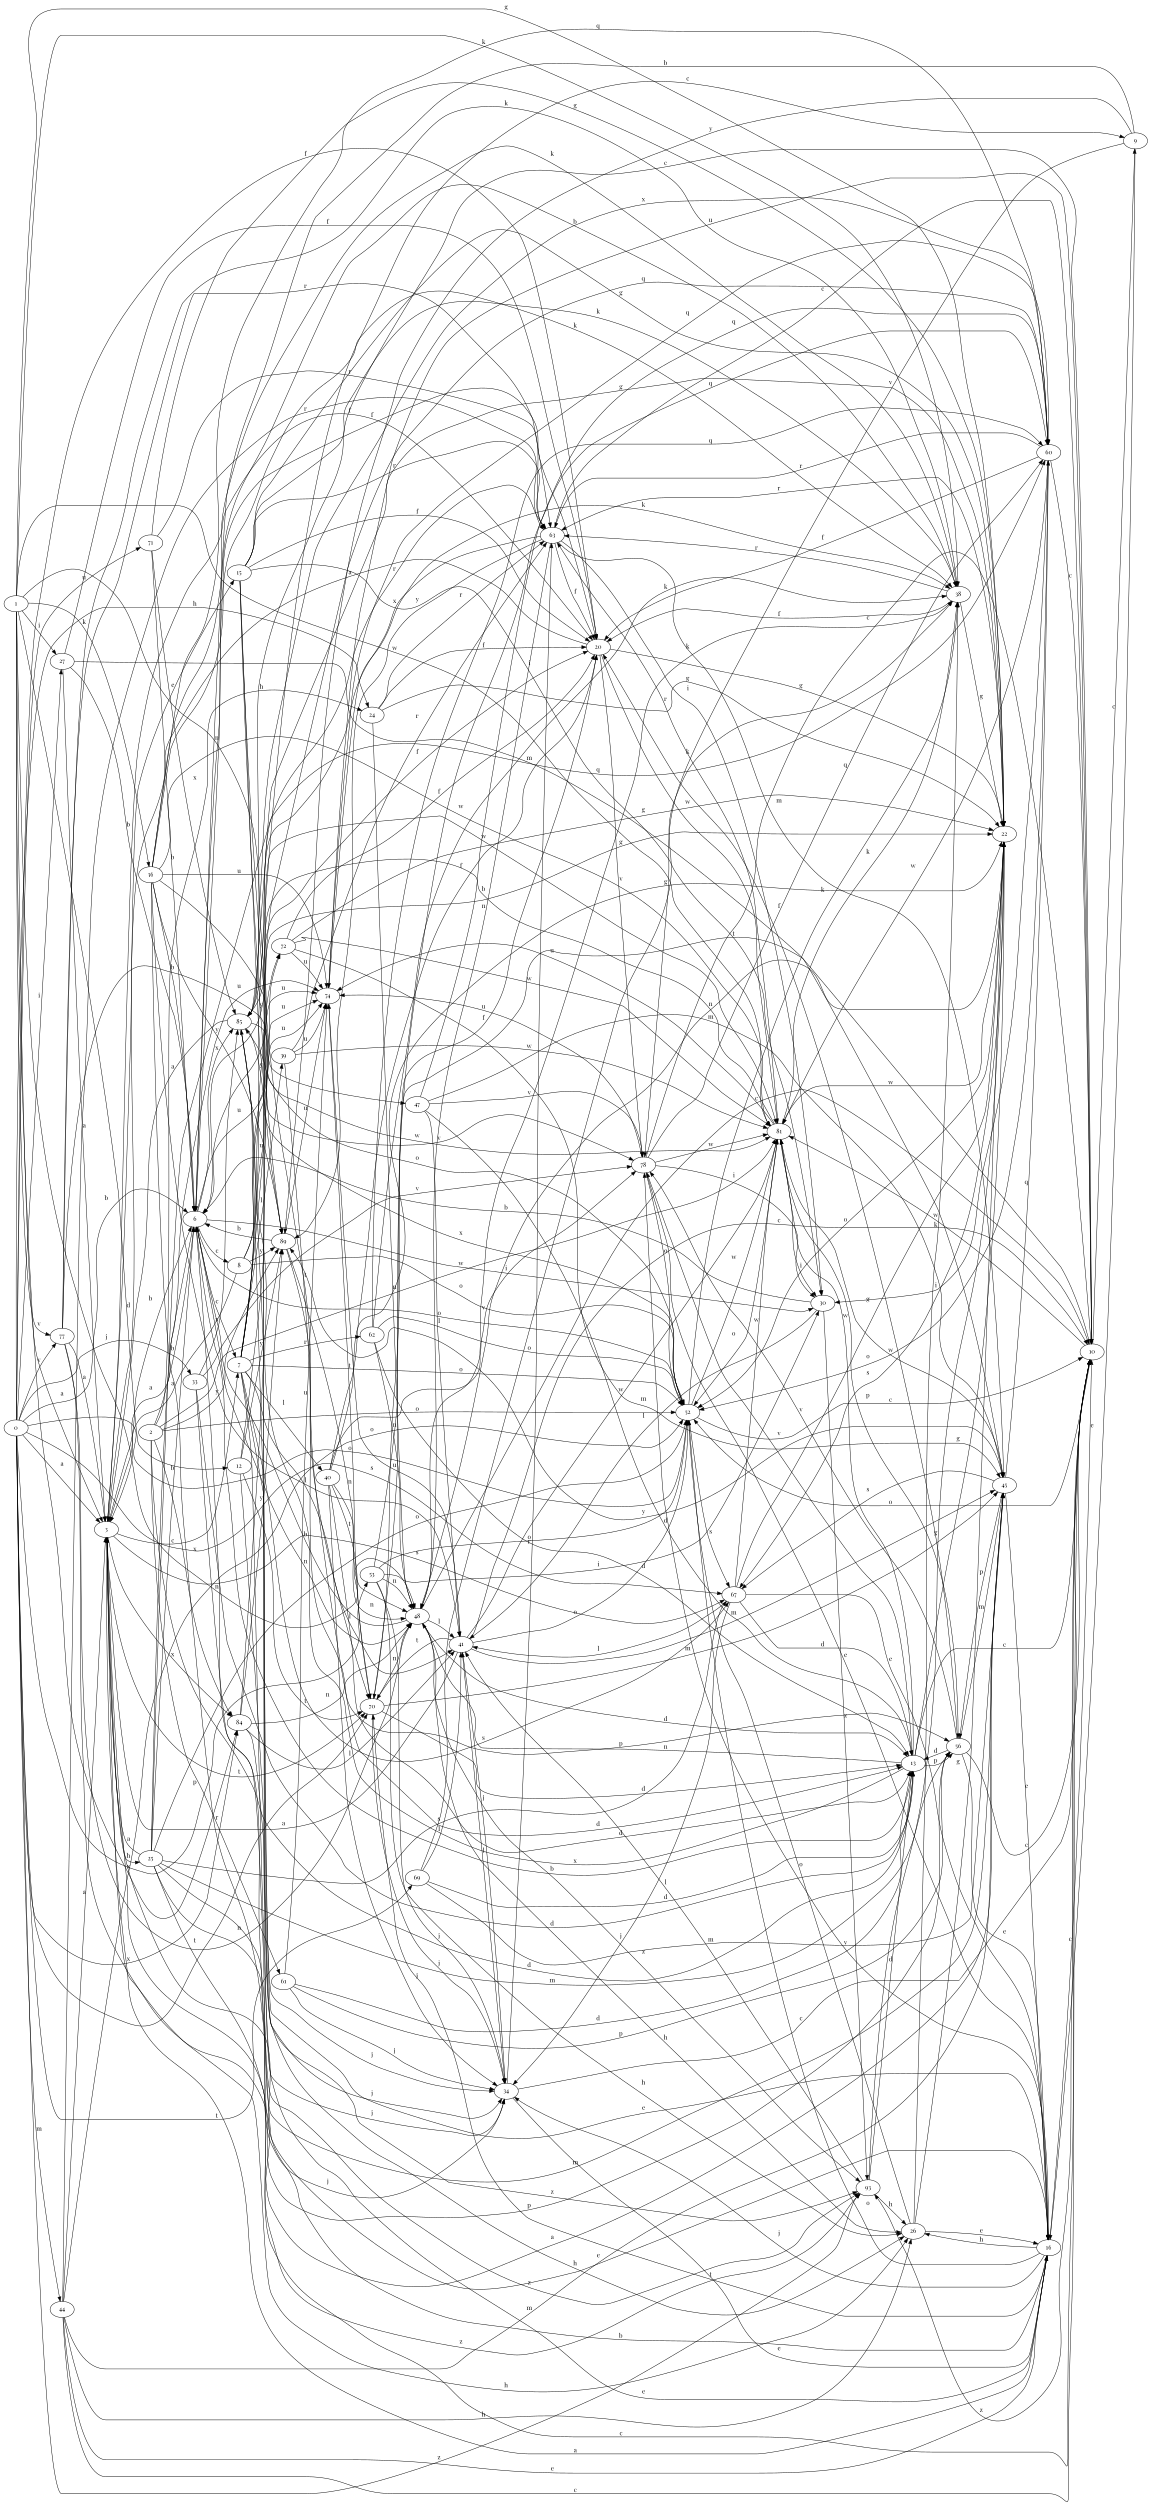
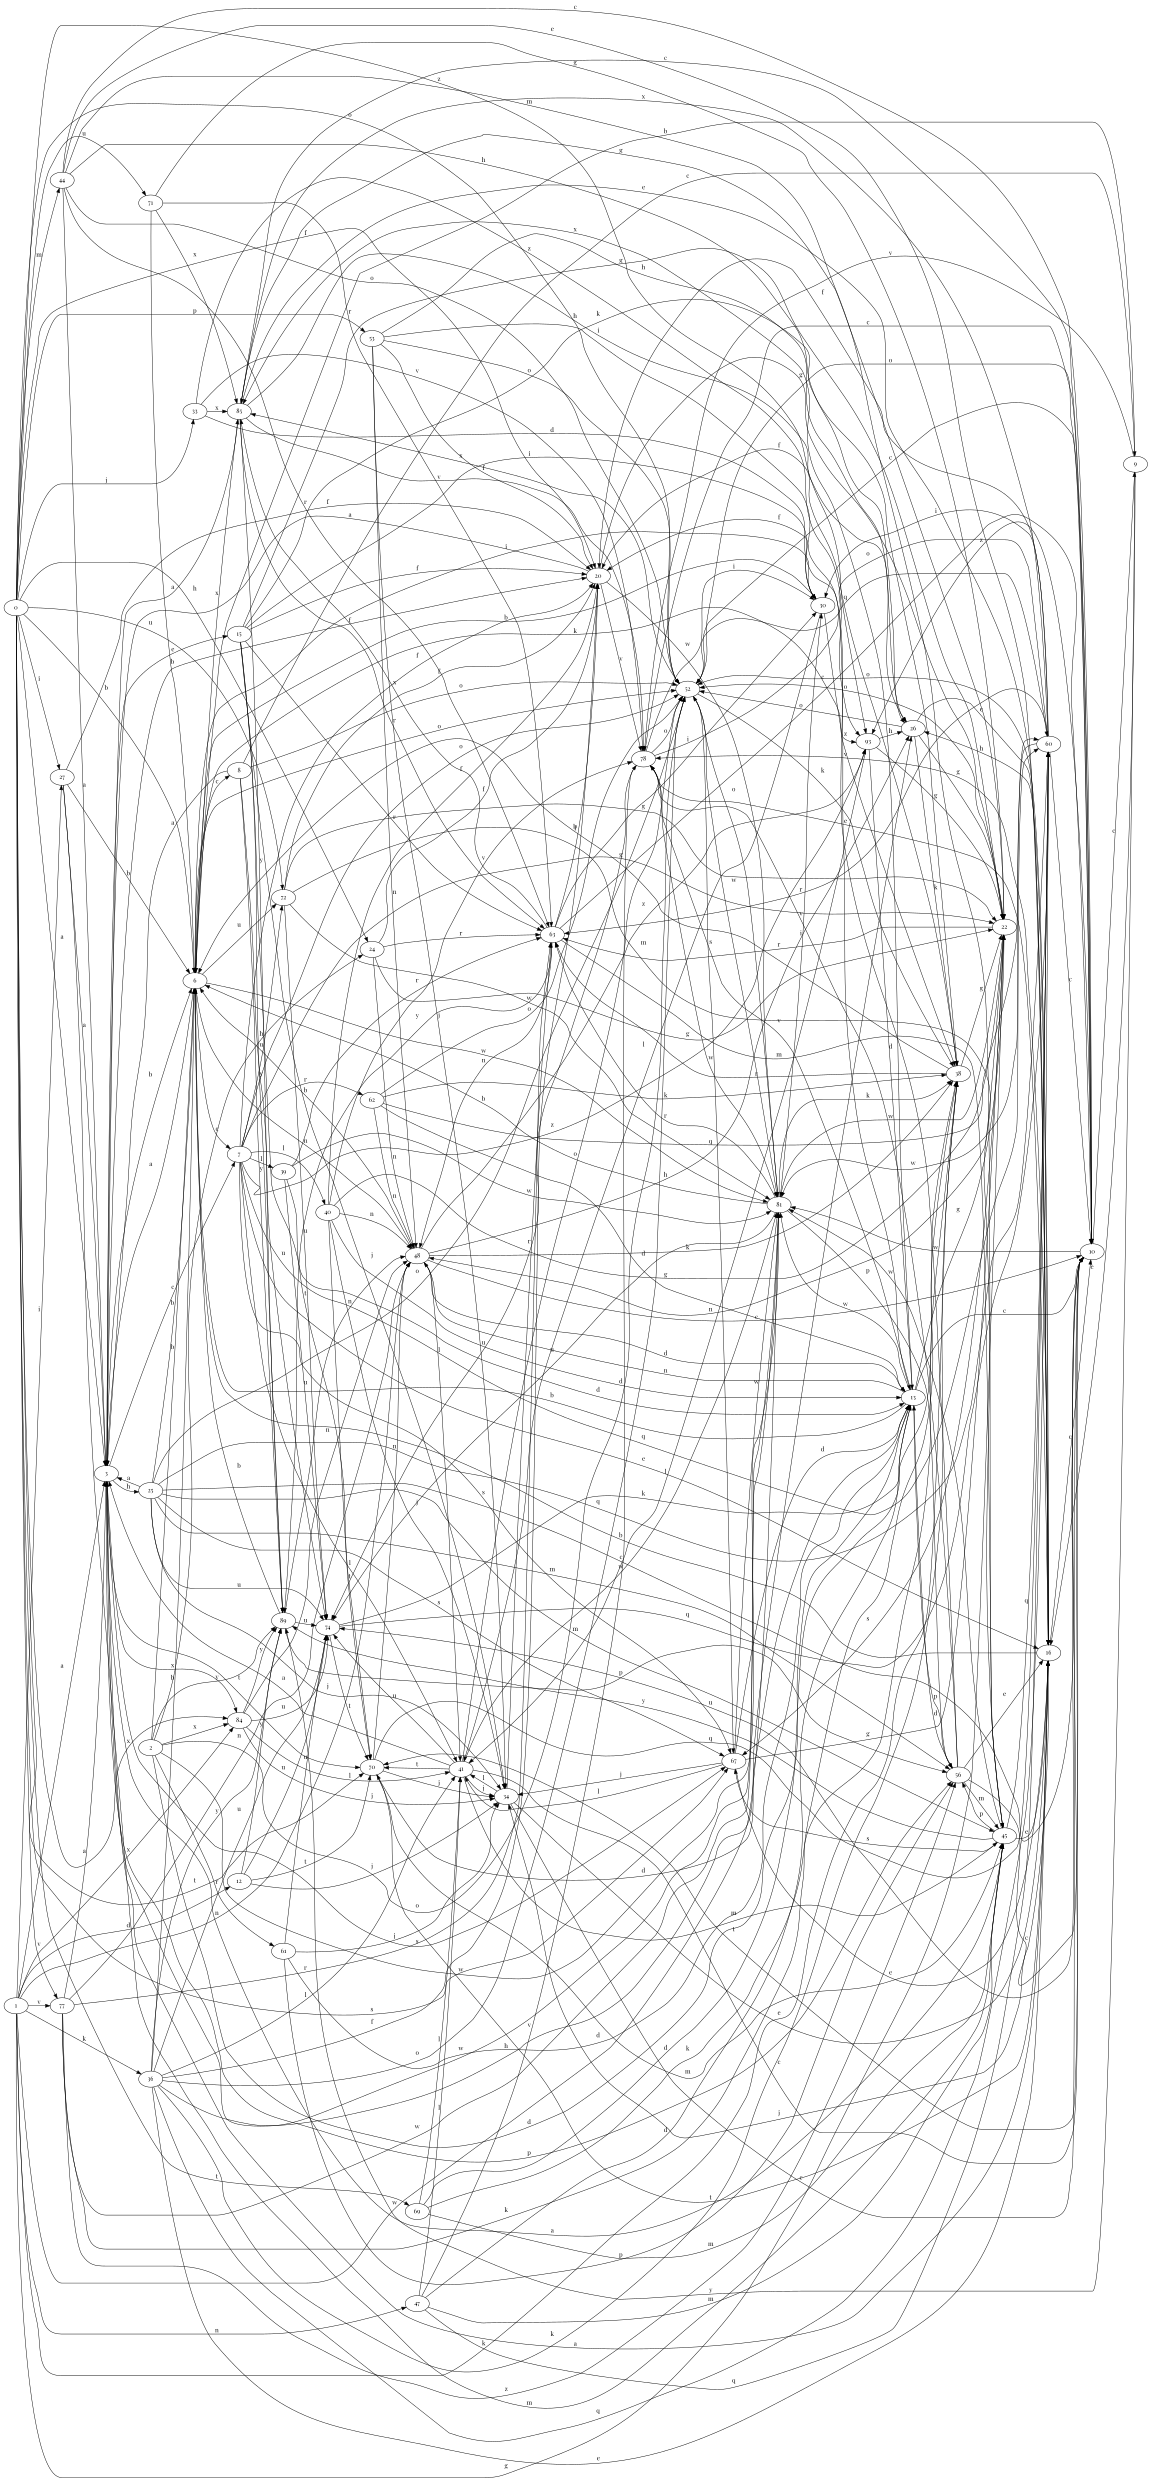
edge "0" -> "72": added, label "u"
edge "77" -> "93": now "77" -> "56"
